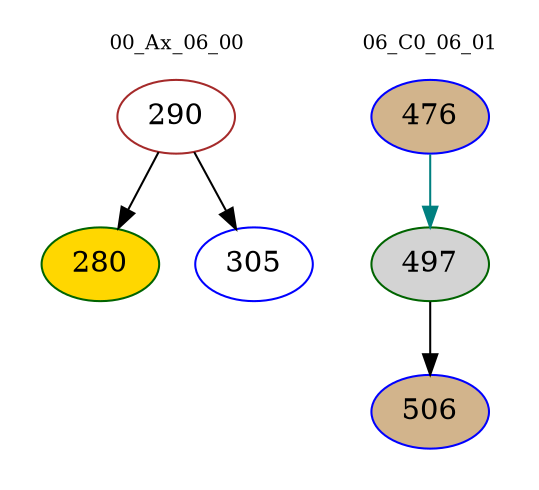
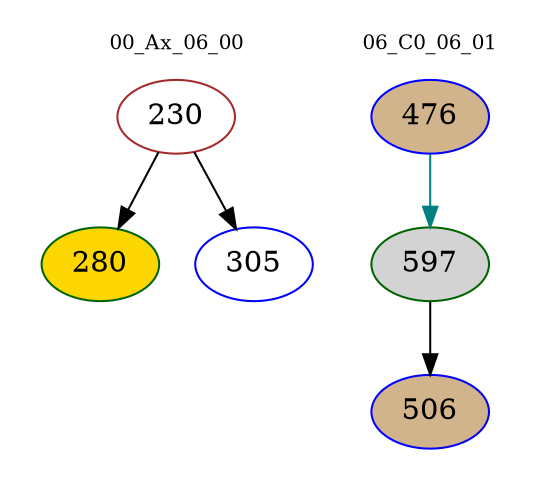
node "290": label "290" -> "230"
node "497": label "497" -> "597"
